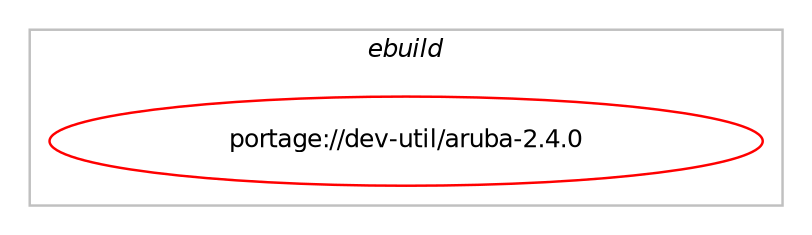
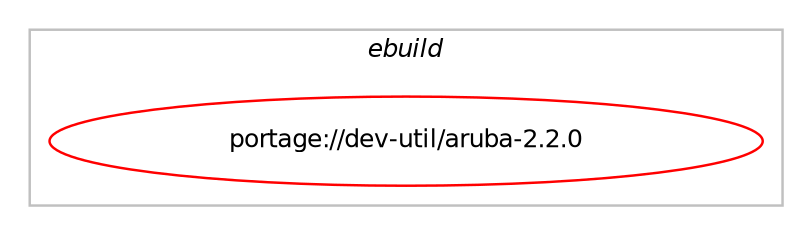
node "portage://dev-util/aruba-2.4.0": label "portage://dev-util/aruba-2.4.0" -> "portage://dev-util/aruba-2.2.0"
